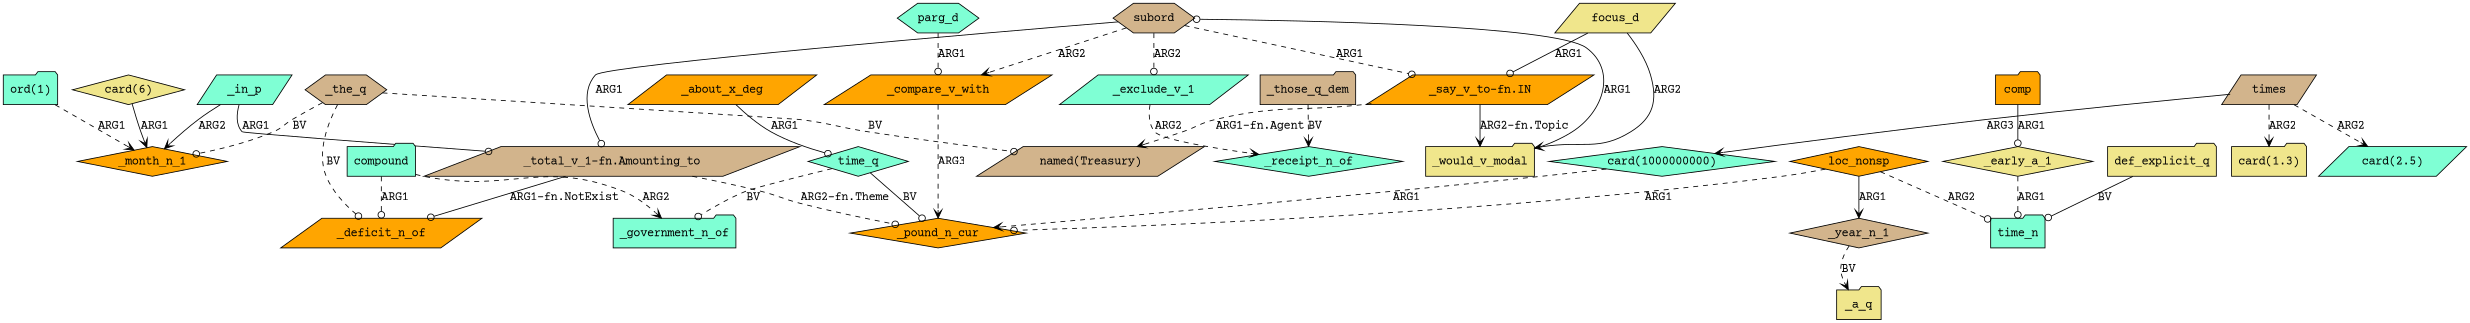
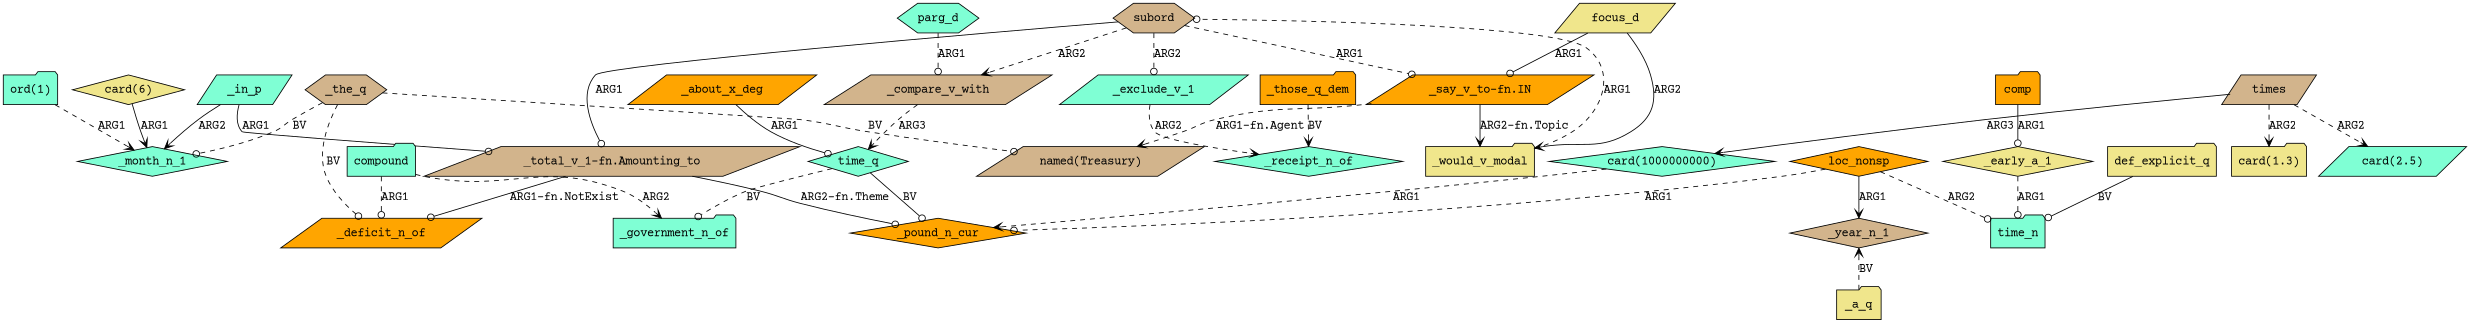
edge "_would_v_modal" -> "subord": style solid -> dashed
node "_compare_v_with": fillcolor orange -> tan
node "_those_q_dem": fillcolor tan -> orange
edge "_compare_v_with" -> "_pound_n_cur": now "_compare_v_with" -> "time_q"
node "_month_n_1": fillcolor orange -> aquamarine
edge "_total_v_1-fn.Amounting_to" -> "_pound_n_cur": style dashed -> solid
edge "_year_n_1" -> "_a_q": reversed
